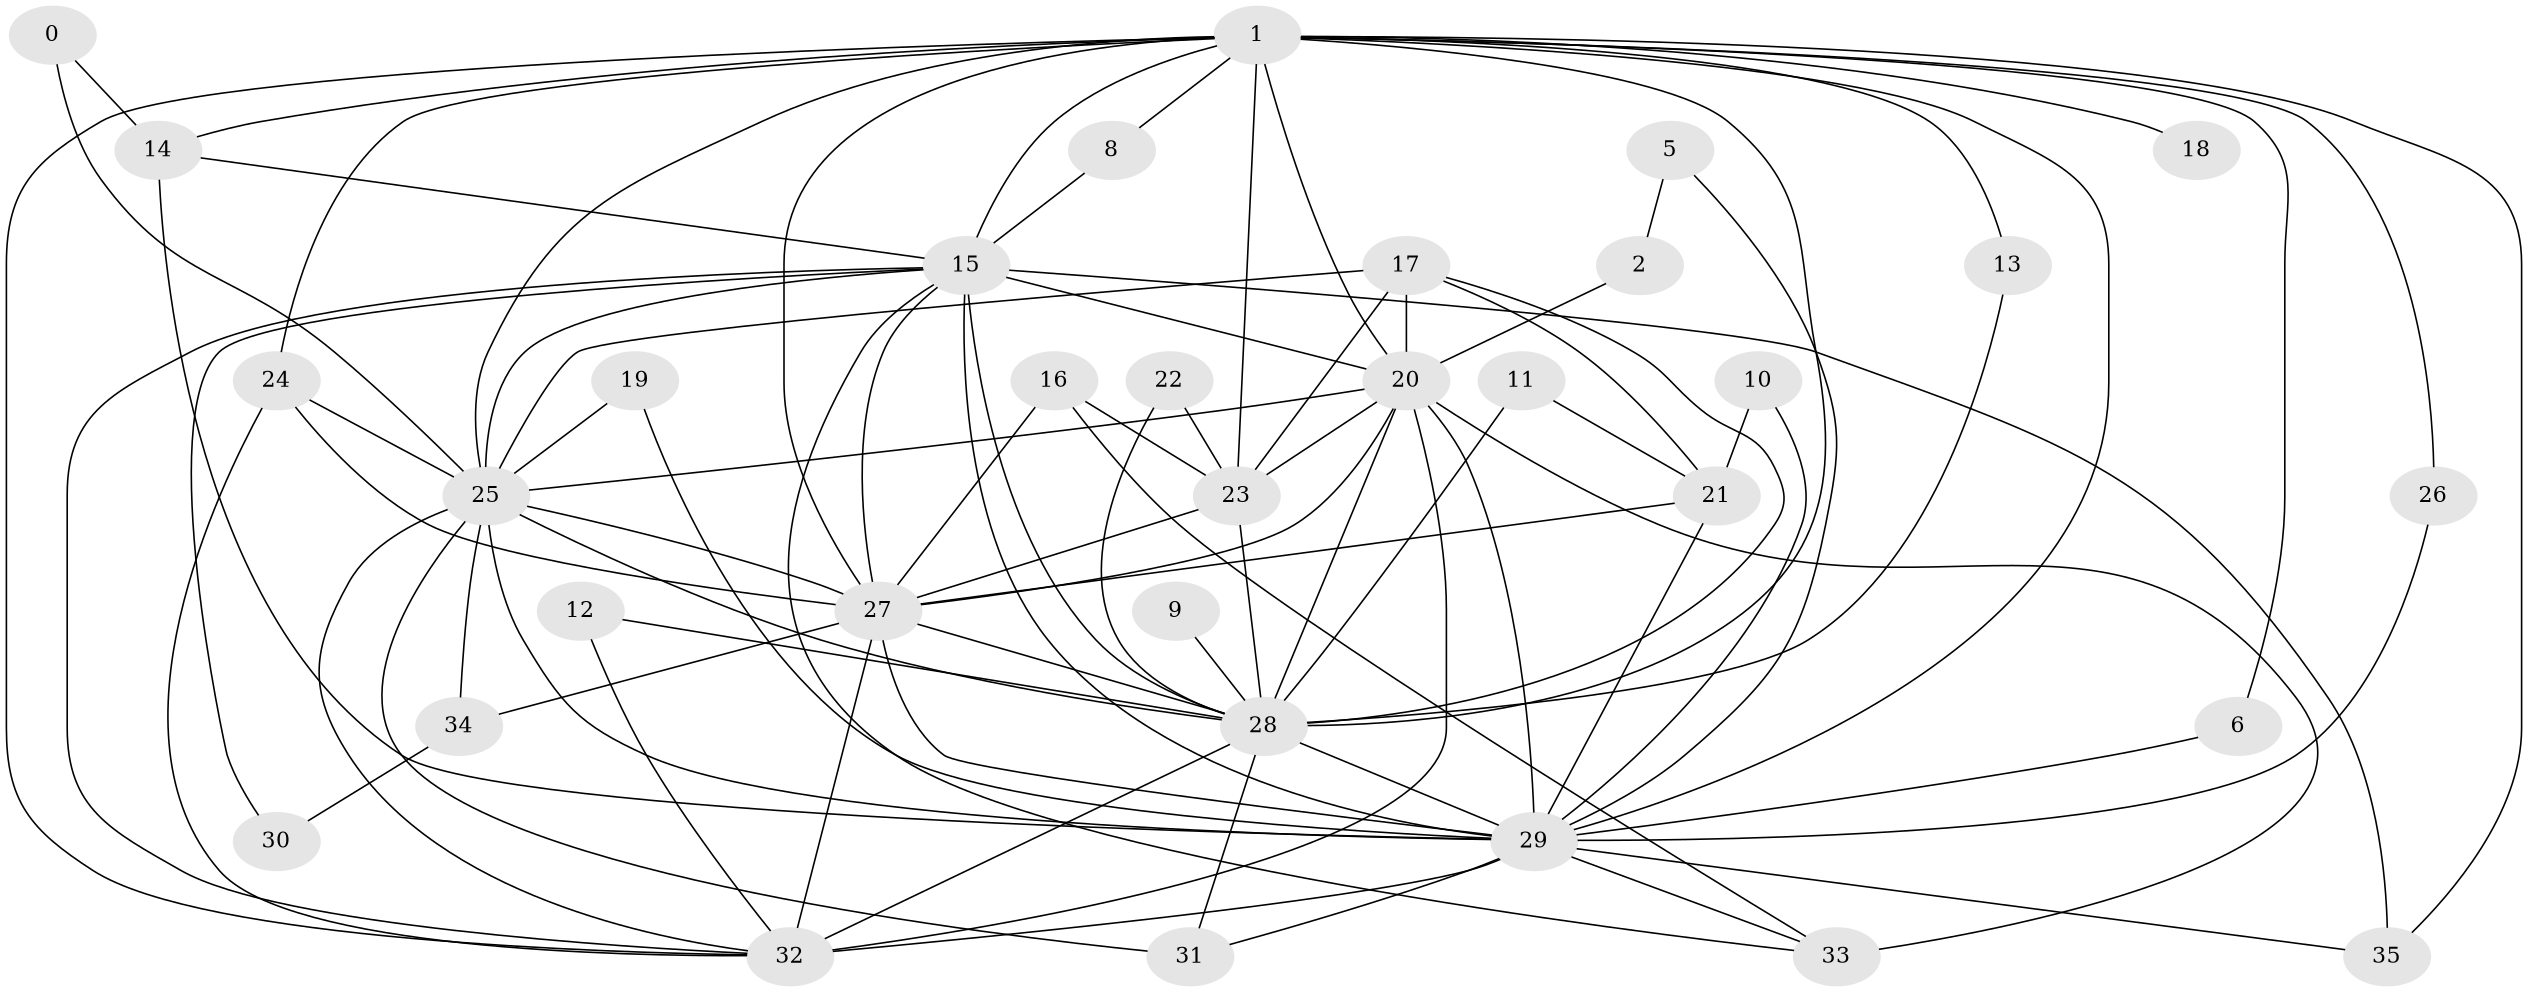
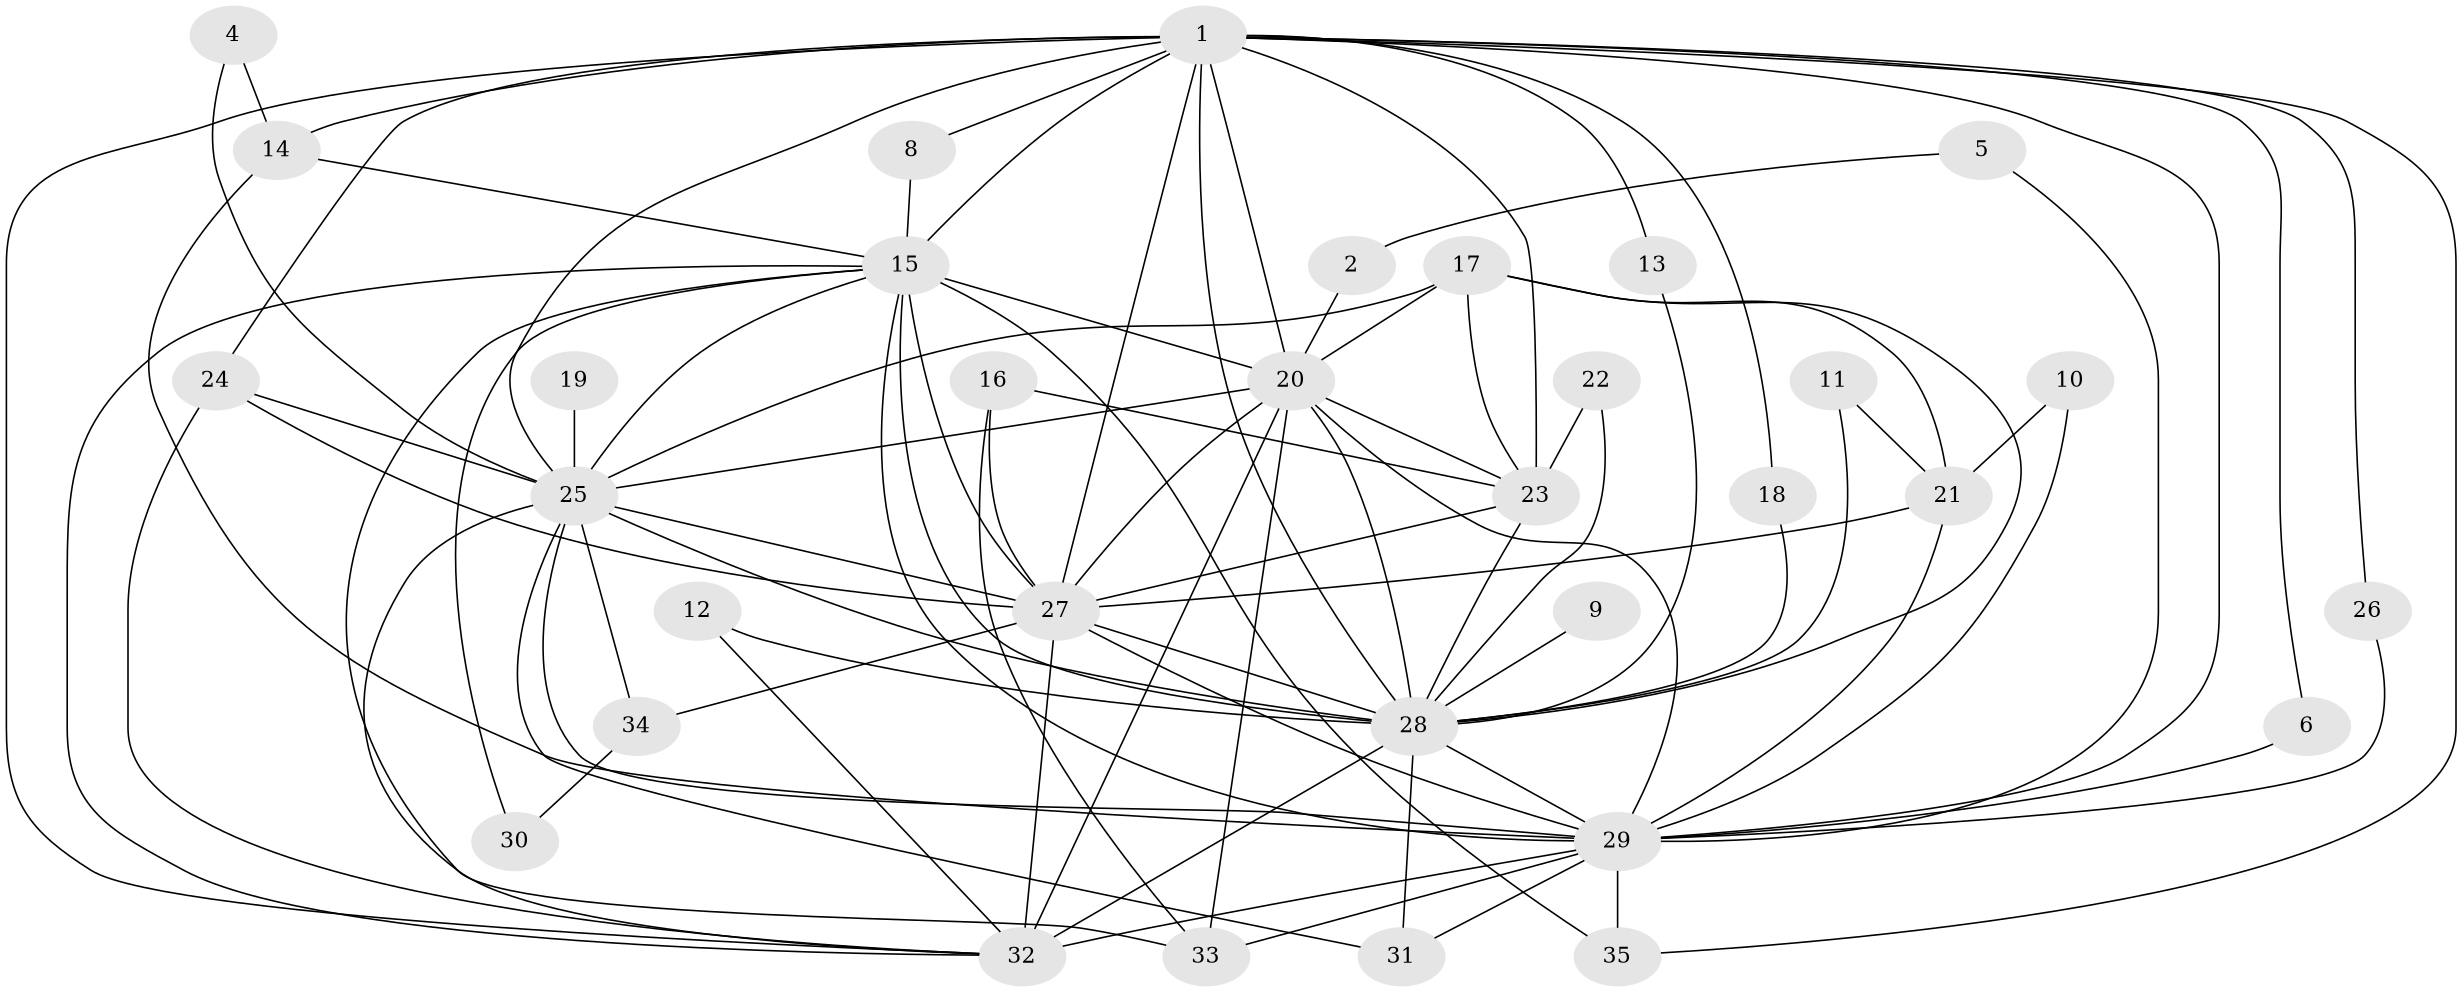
node "0": label "0" -> "4"
edge "18" -- "28": added
edge "19" -- "29": removed
